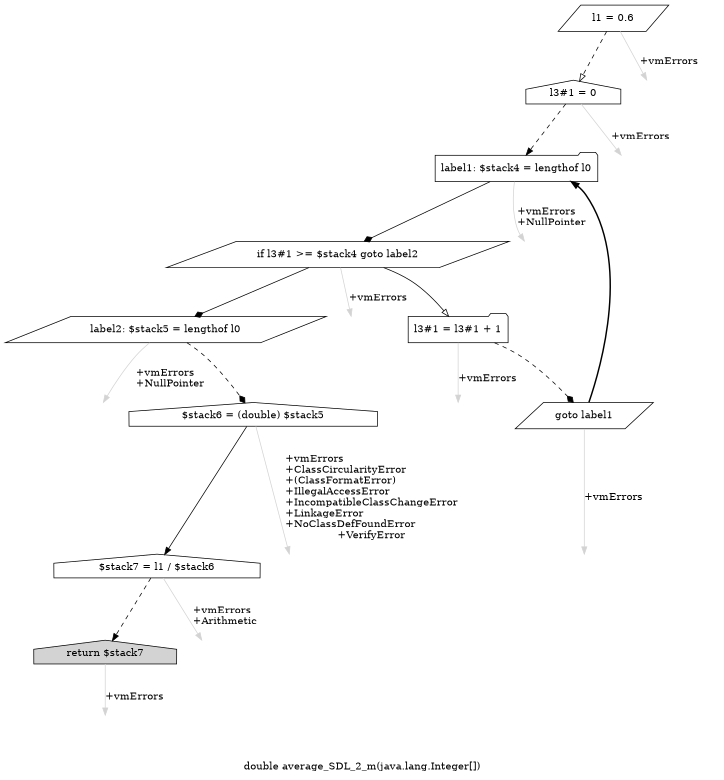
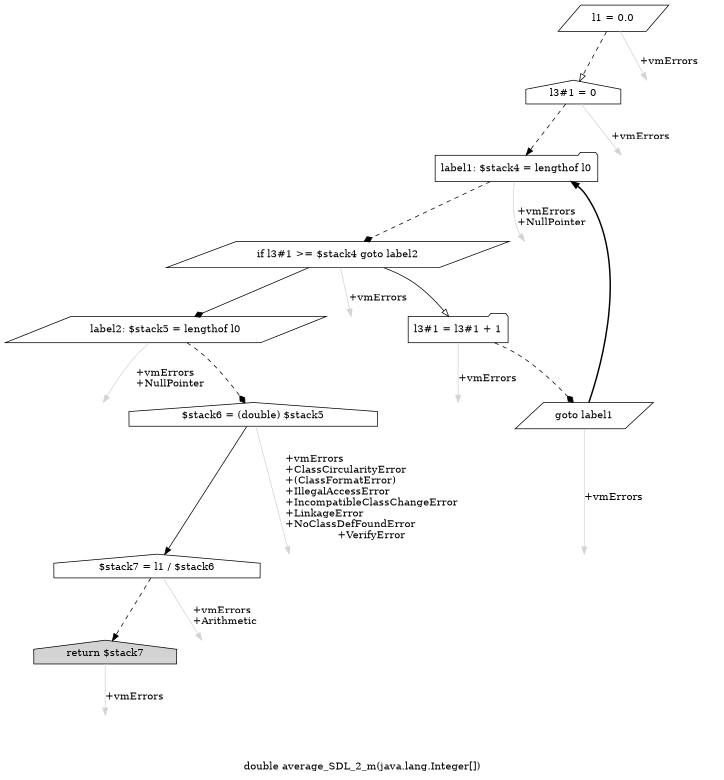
node "l1 = 0.6": label "l1 = 0.6" -> "l1 = 0.0"
edge "label1: $stack4 = lengthof l0" -> "if l3#1 >= $stack4 goto label2": style solid -> dashed
